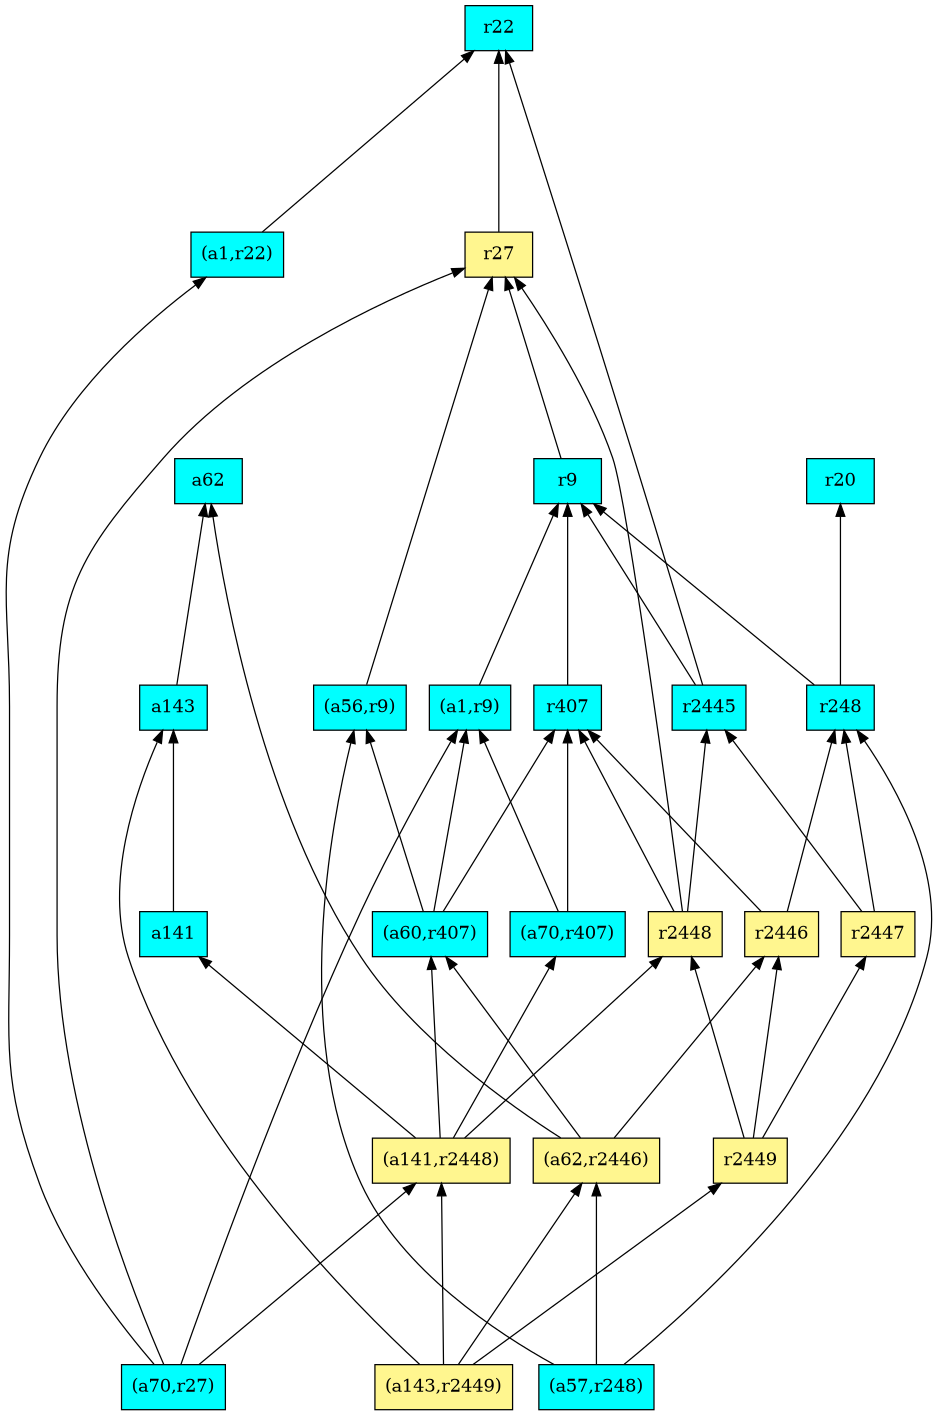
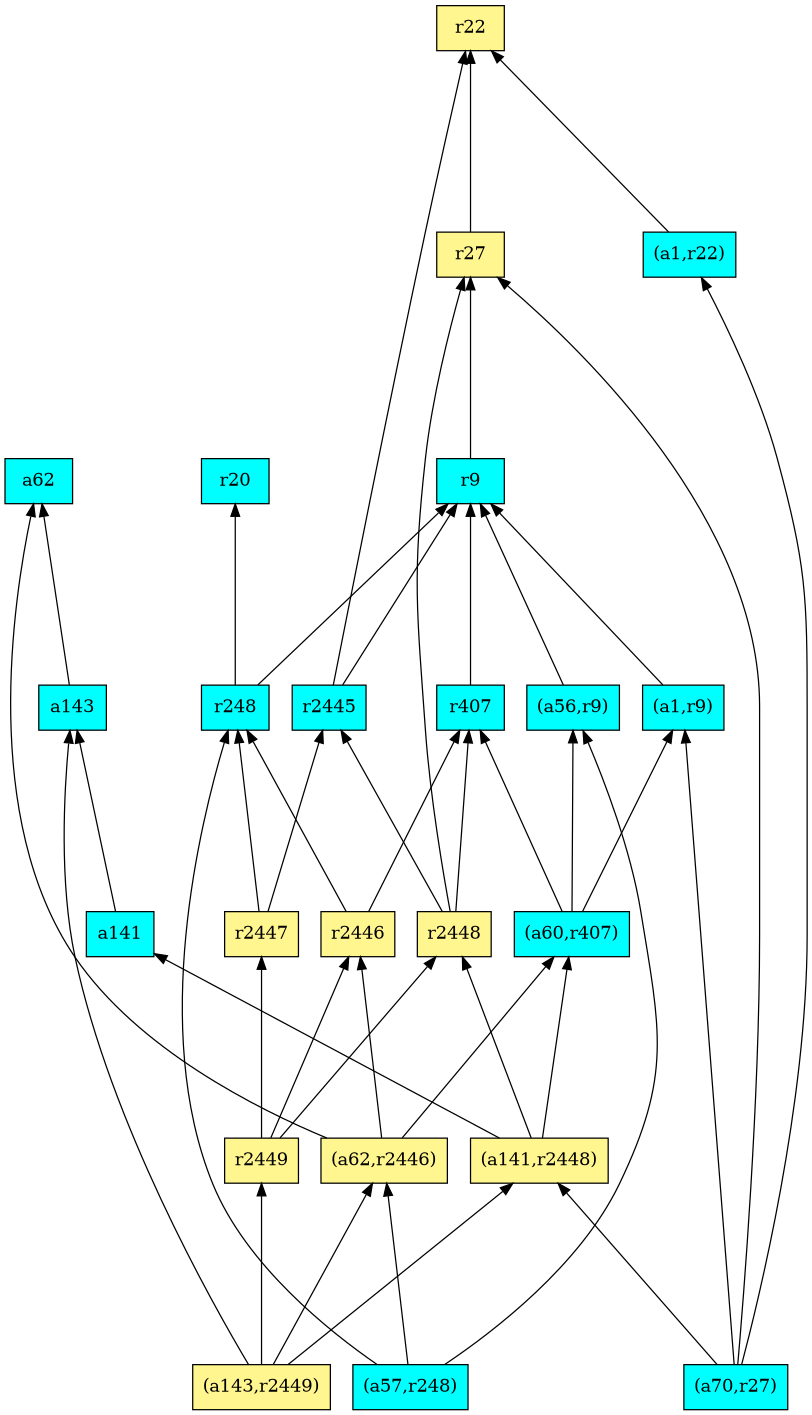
node "r22": fillcolor cyan -> khaki1
edge "(a56,r9)" -> "r27": now "(a56,r9)" -> "r9"
node "(a70,r407)": removed
